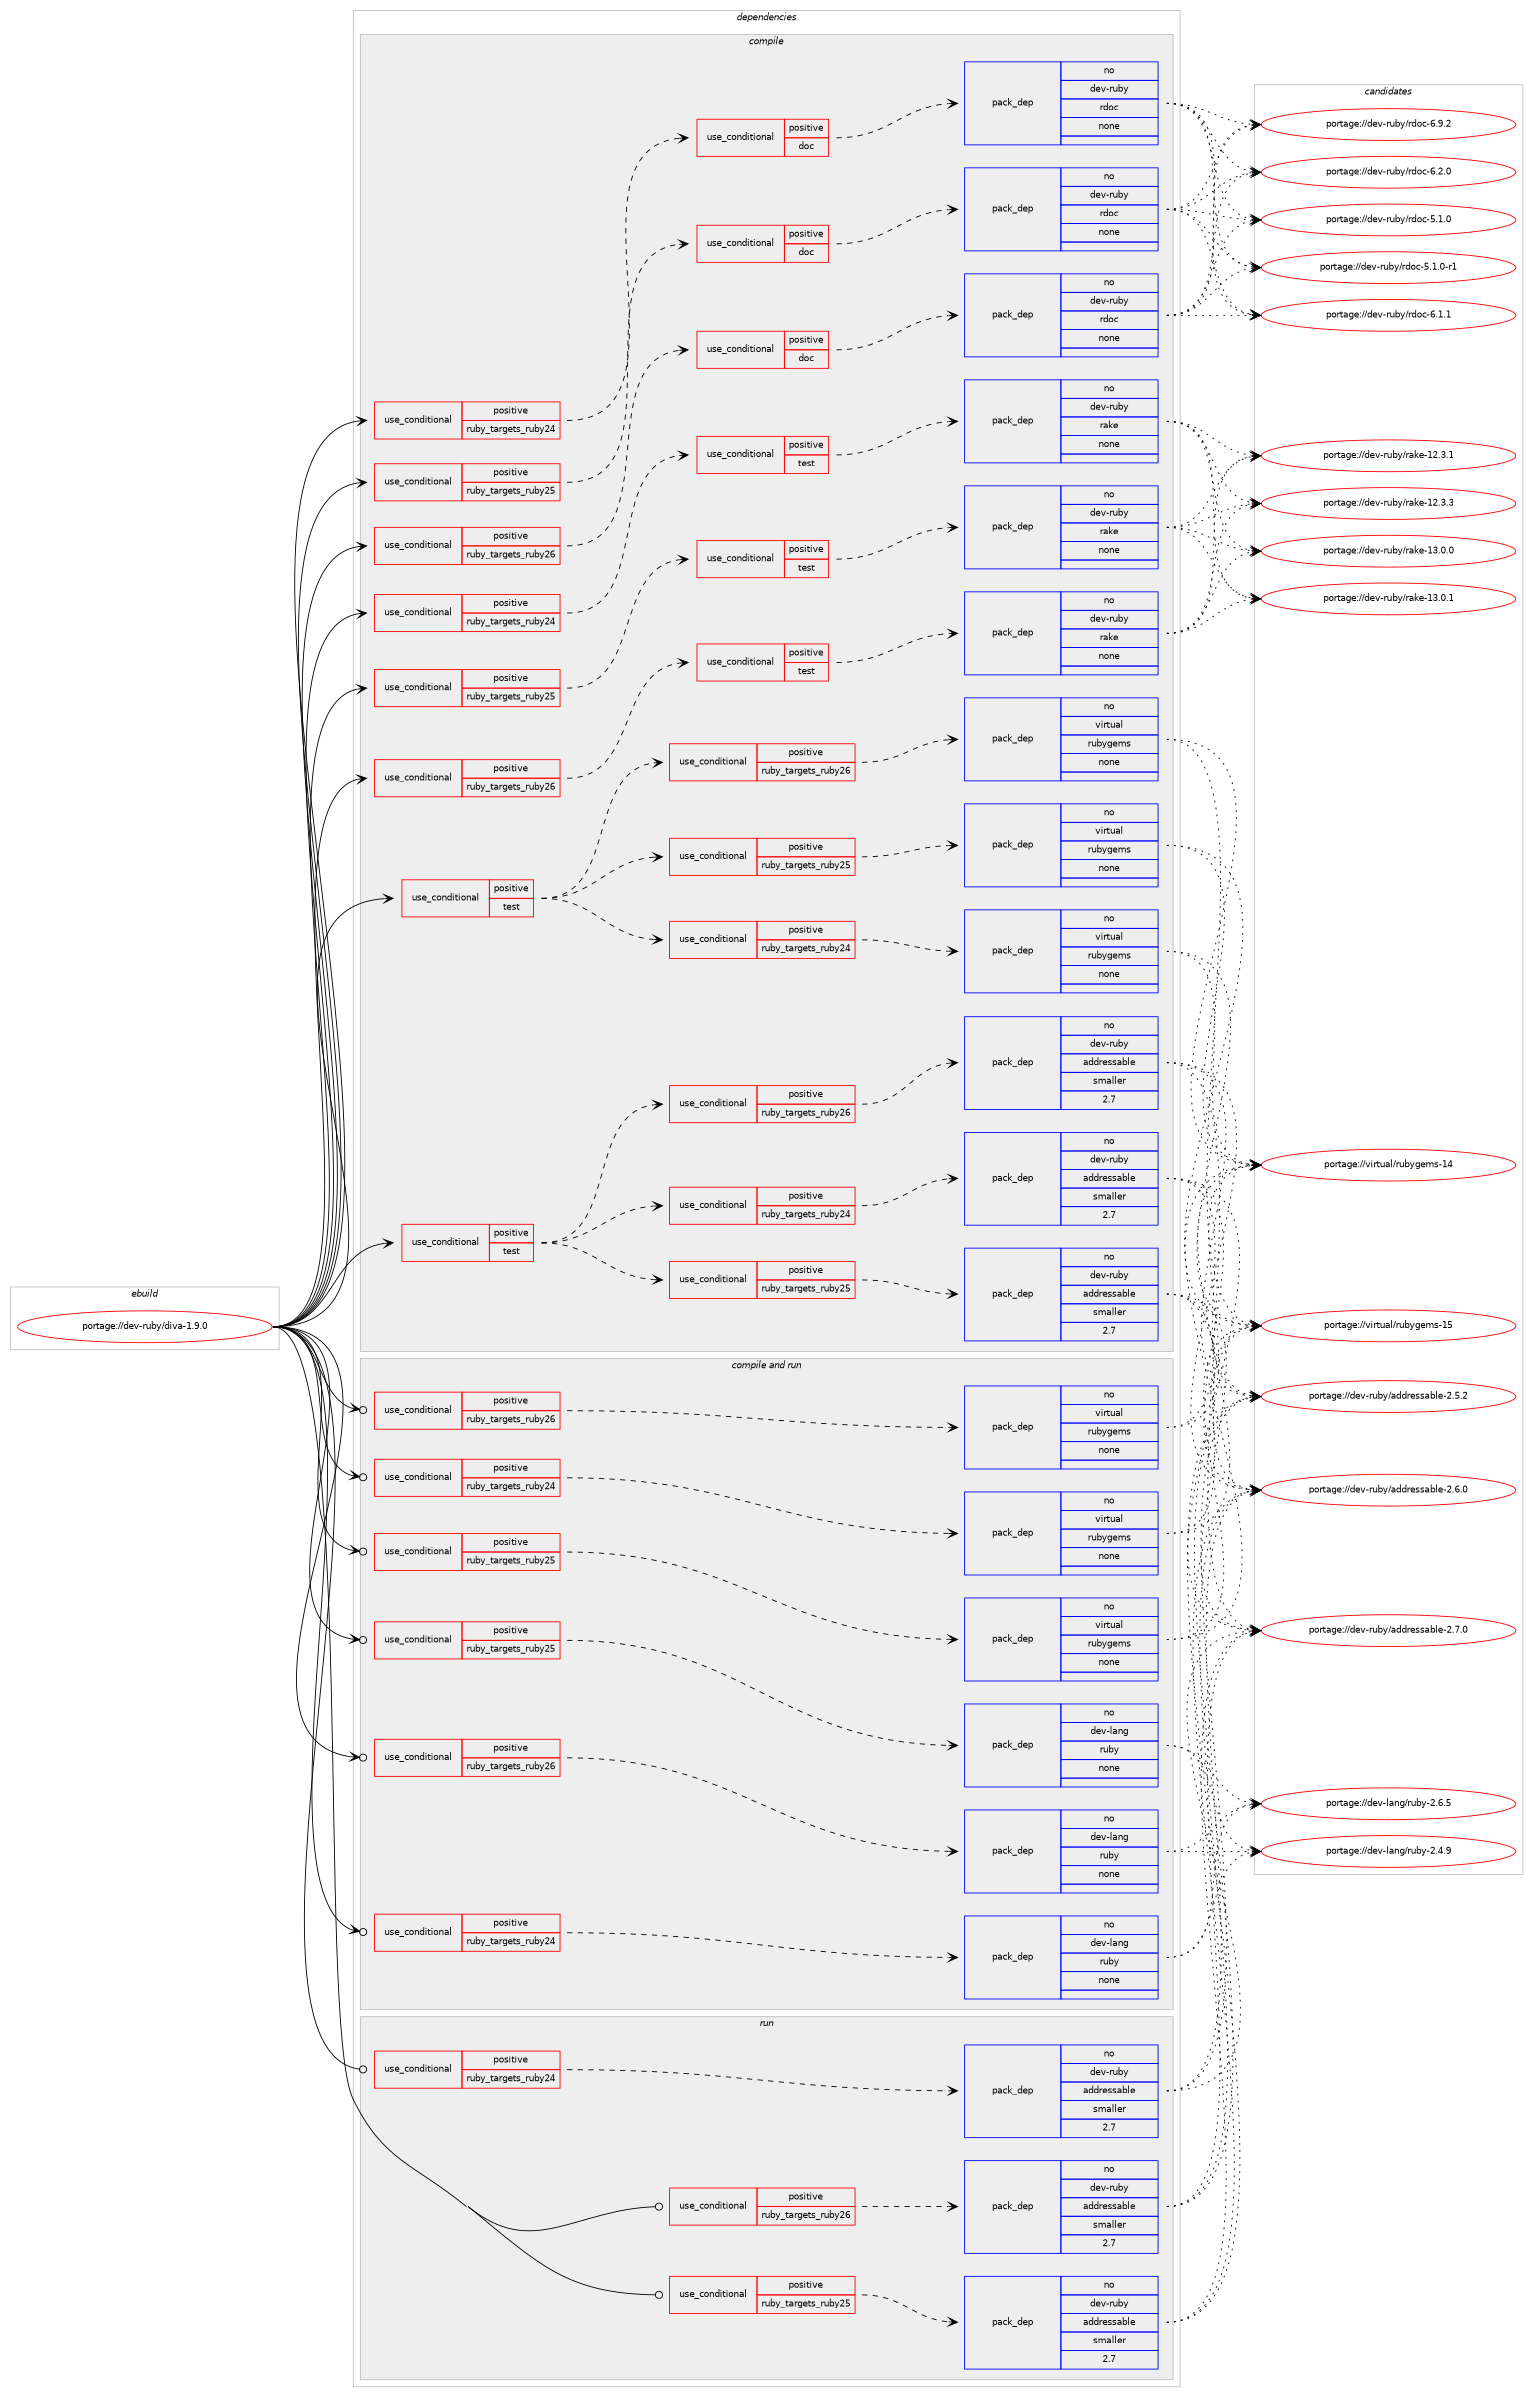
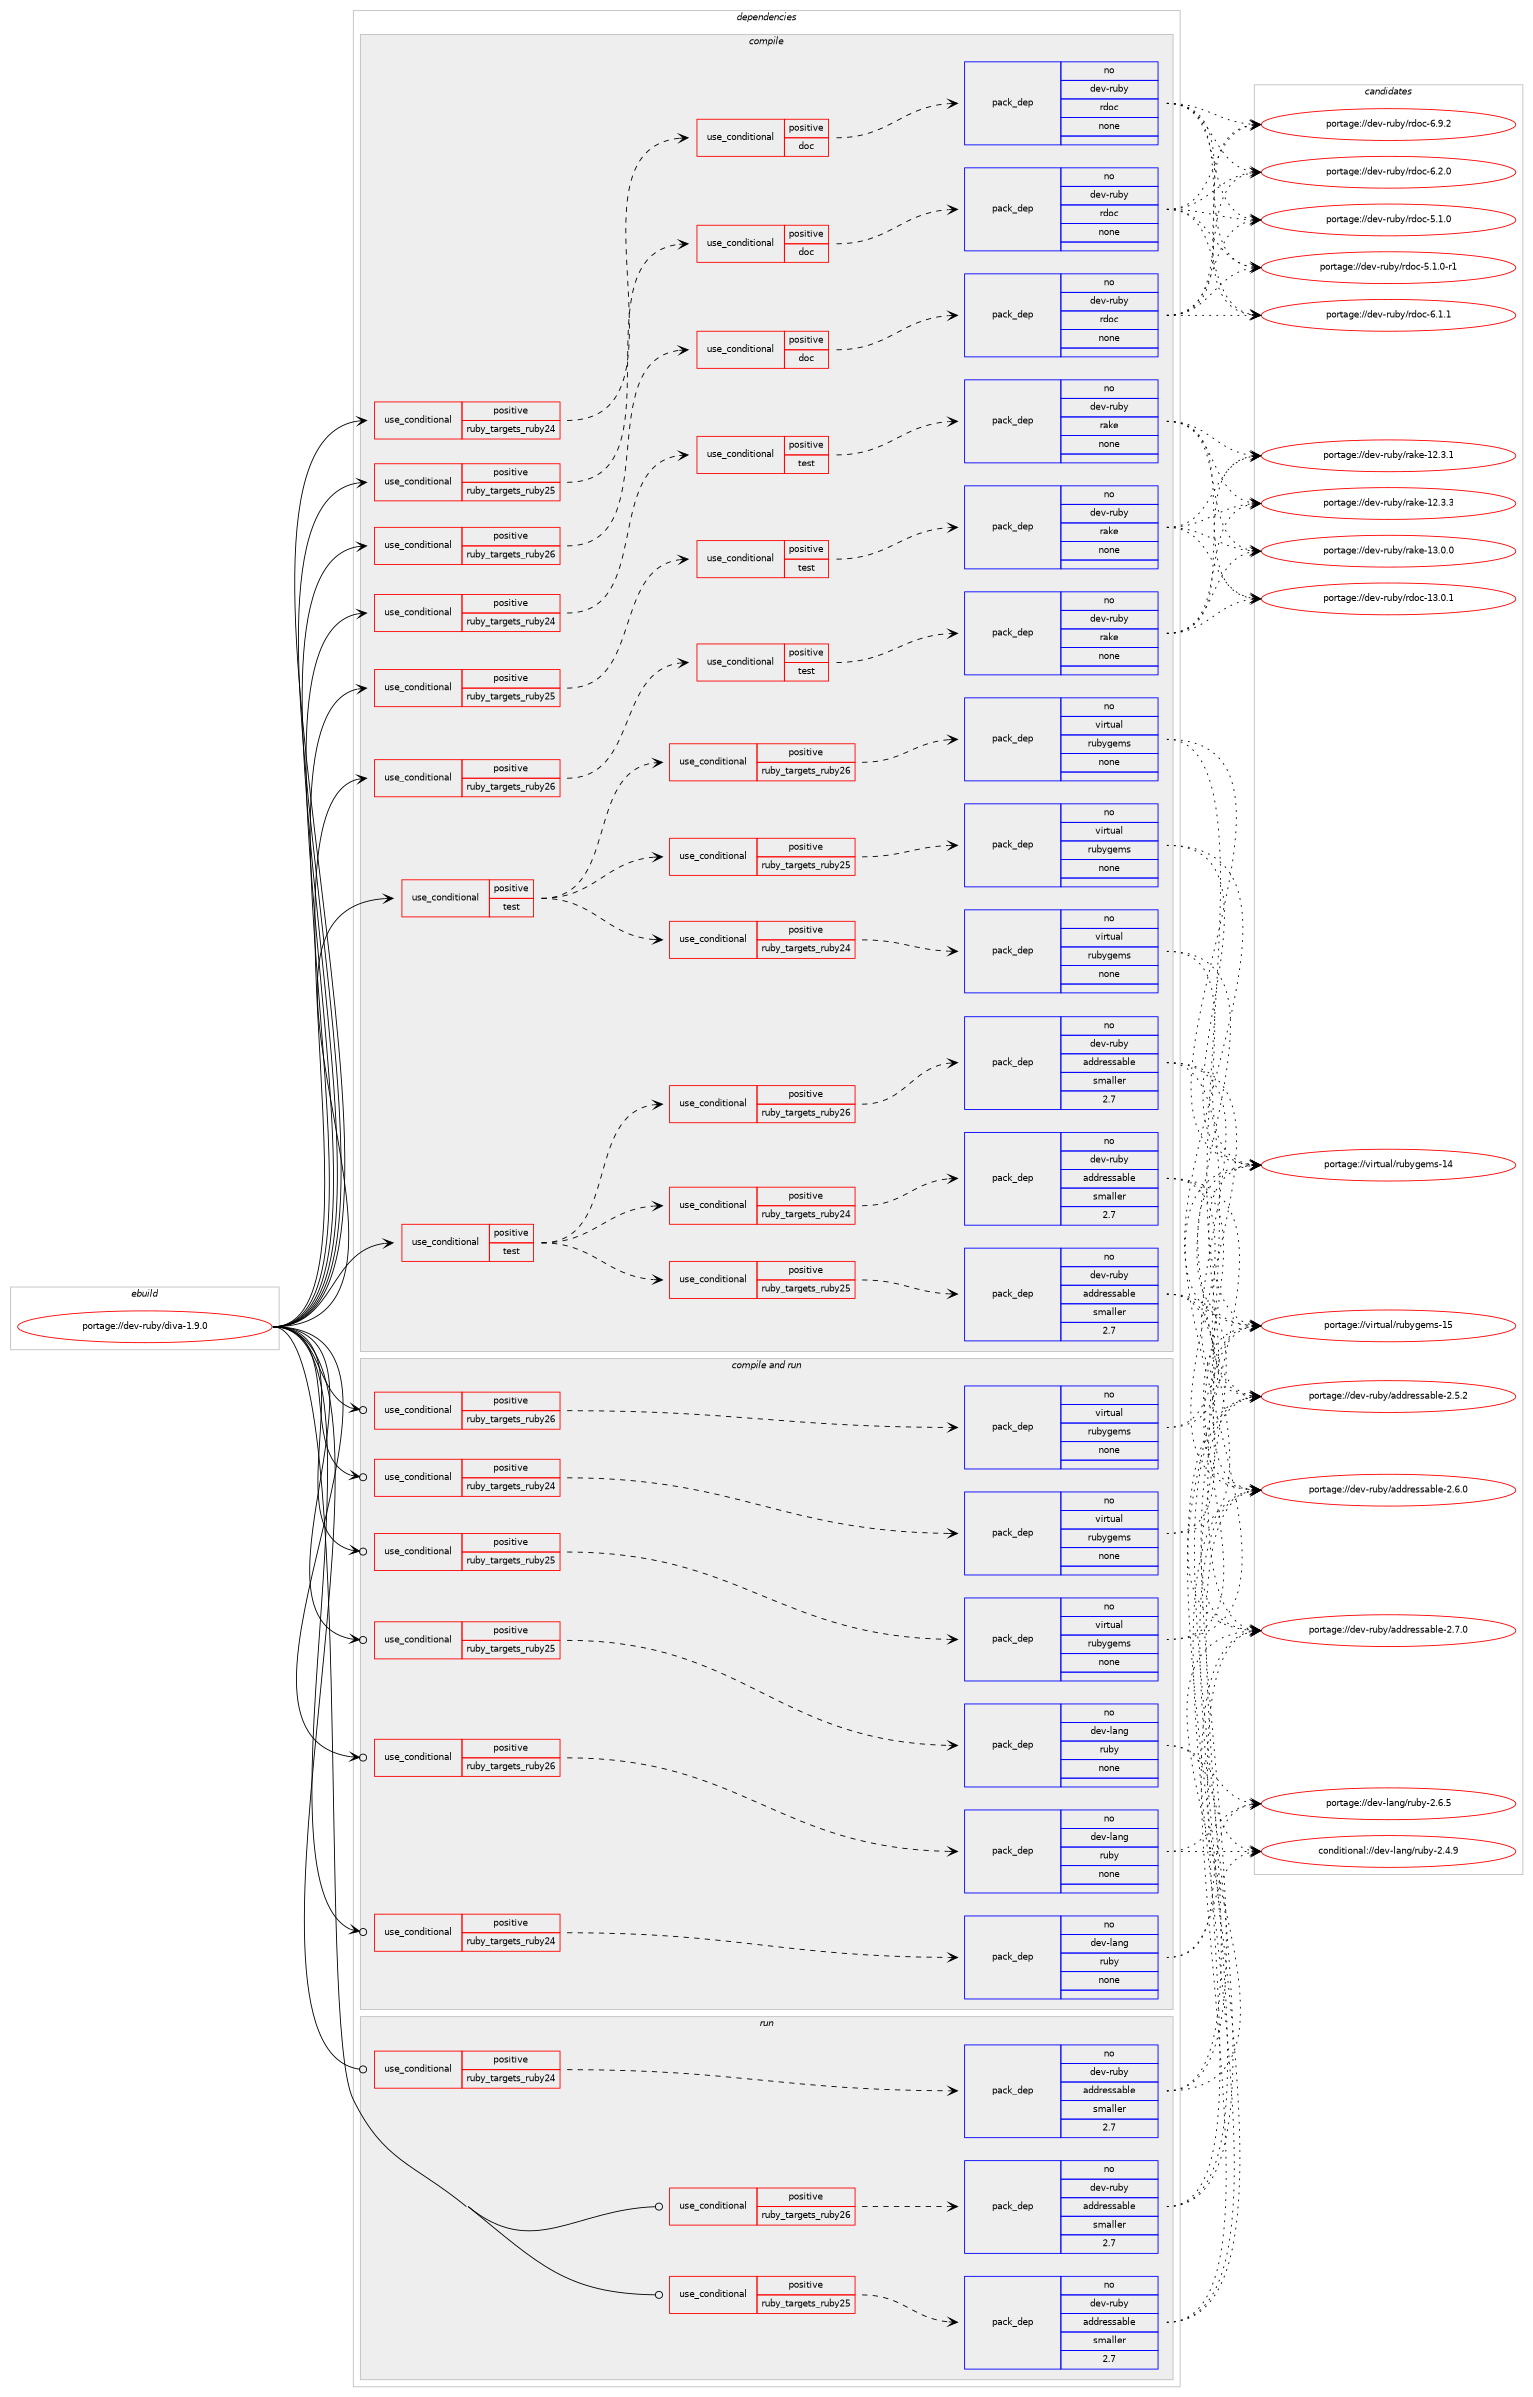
node "portage://dev-ruby/rake-13.0.1": label "portage://dev-ruby/rake-13.0.1" -> "portage://dev-ruby/rdoc-13.0.1"
node "portage://dev-lang/ruby-2.4.9": label "portage://dev-lang/ruby-2.4.9" -> "conditional://dev-lang/ruby-2.4.9"
